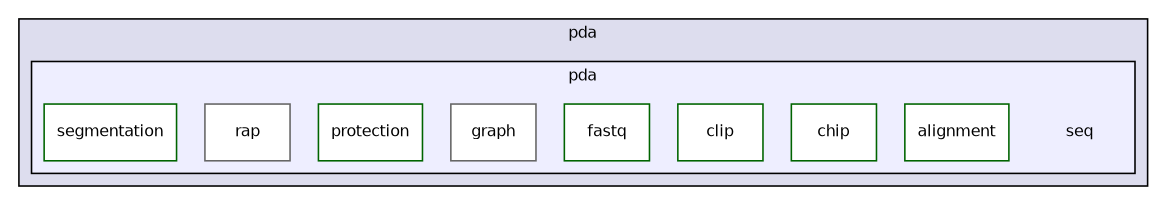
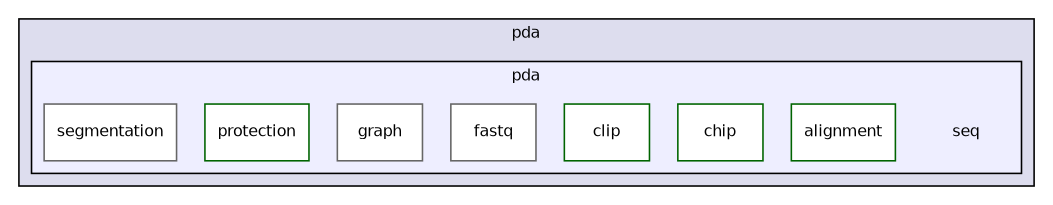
node "segmentation": color darkgreen -> gray40
node "rap": removed
node "fastq": color darkgreen -> gray40
